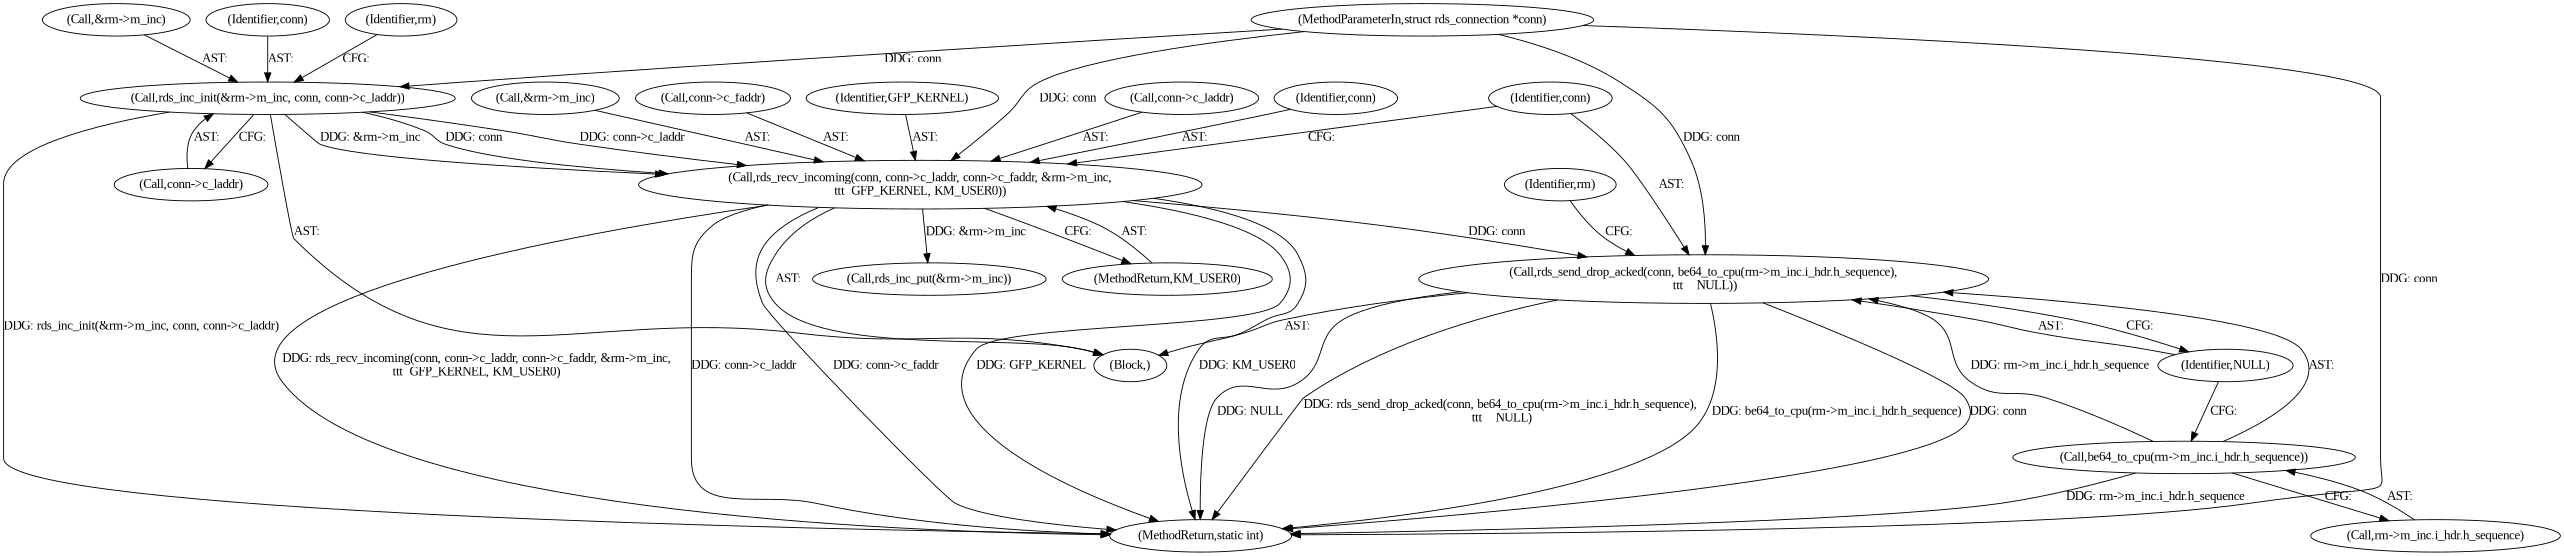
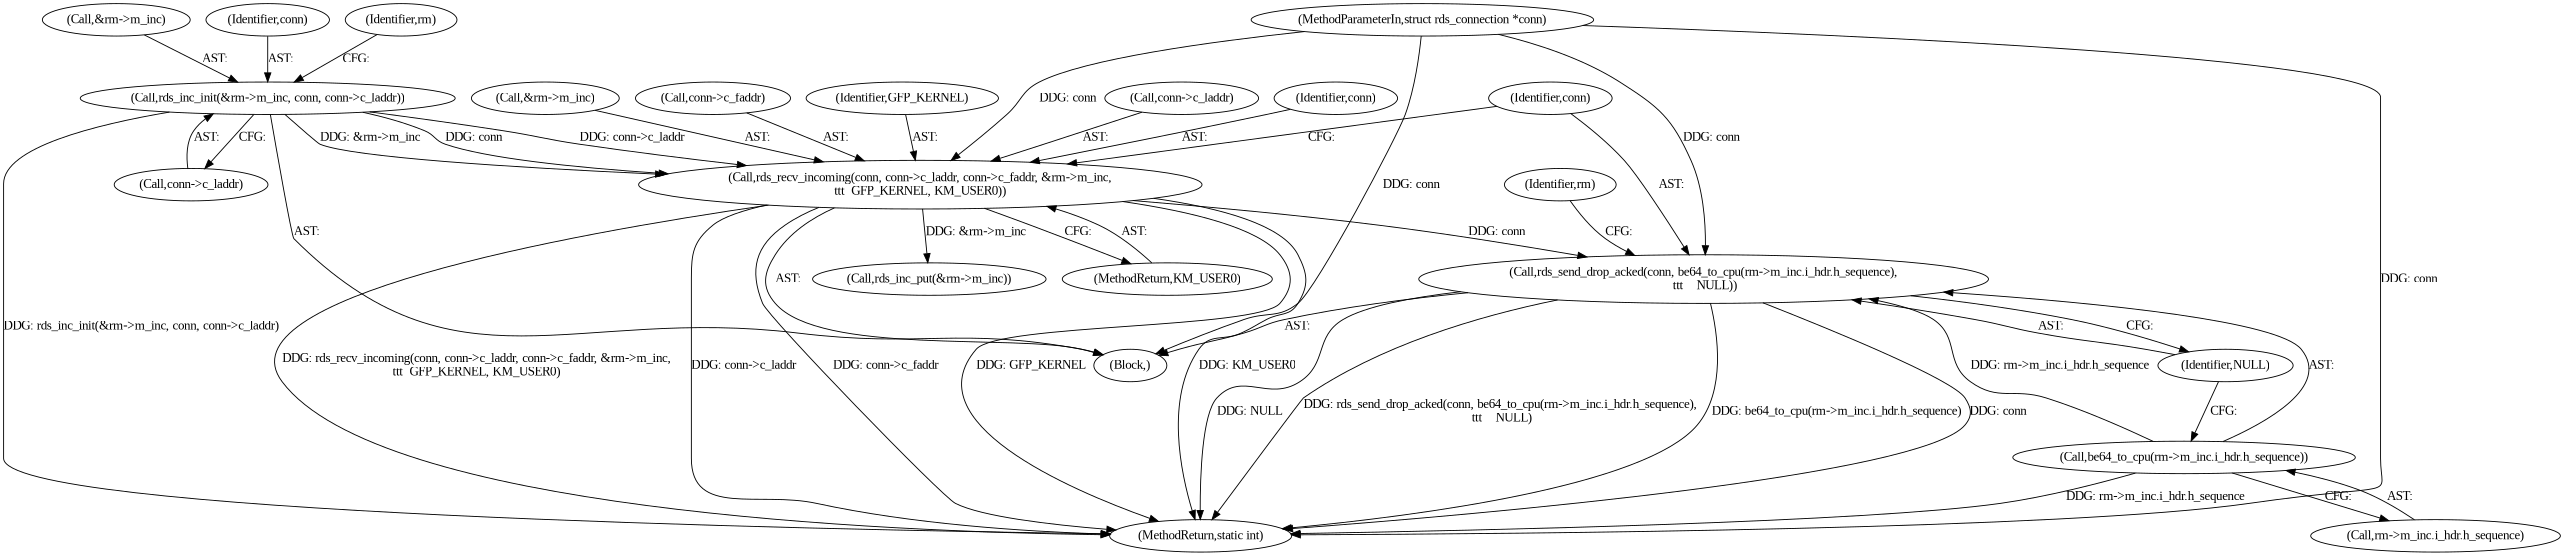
edge "(MethodParameterIn,struct rds_connection *conn)" -> "(Call,rds_inc_init(&rm->m_inc, conn, conn->c_laddr))": now "(MethodParameterIn,struct rds_connection *conn)" -> "(Block,)"
